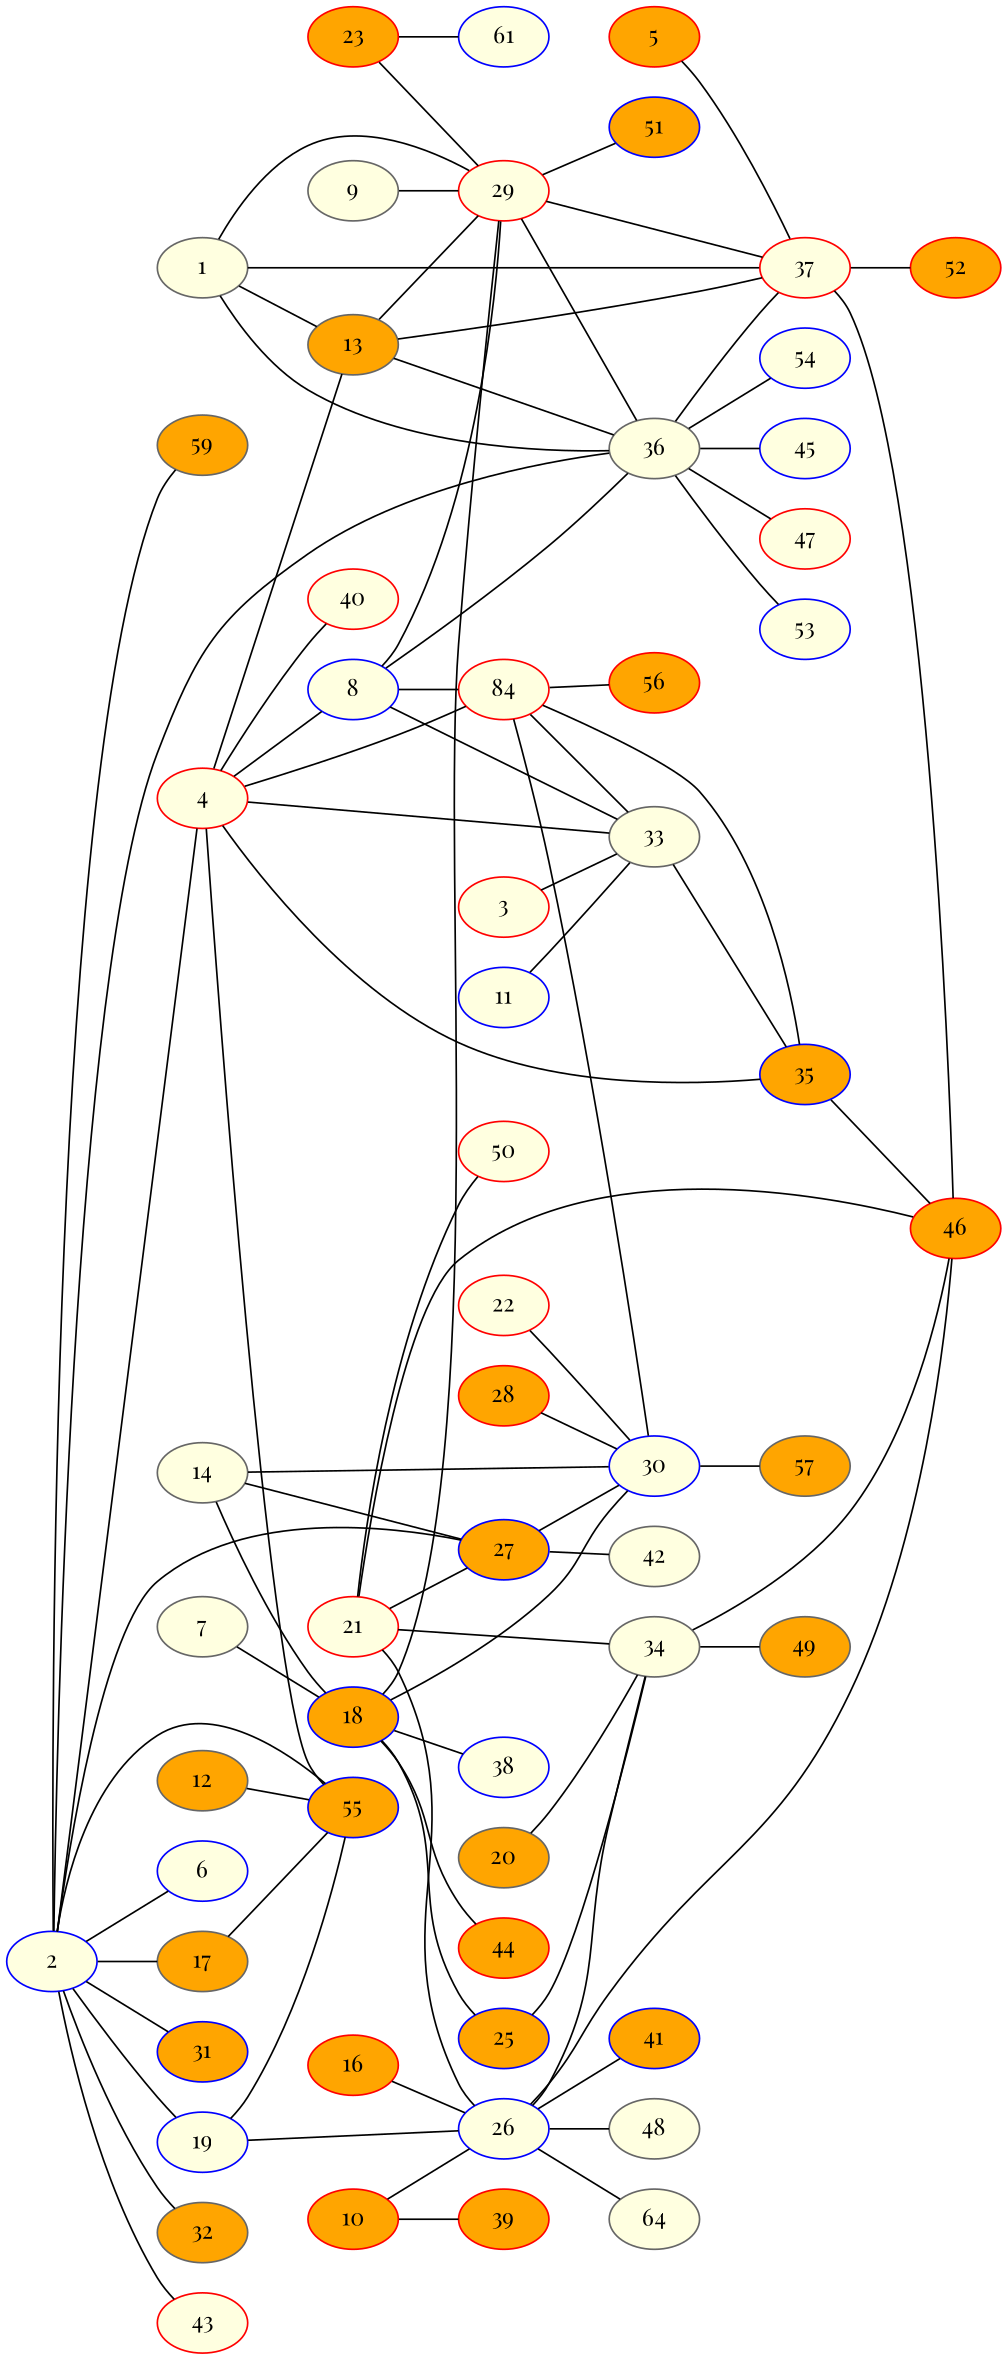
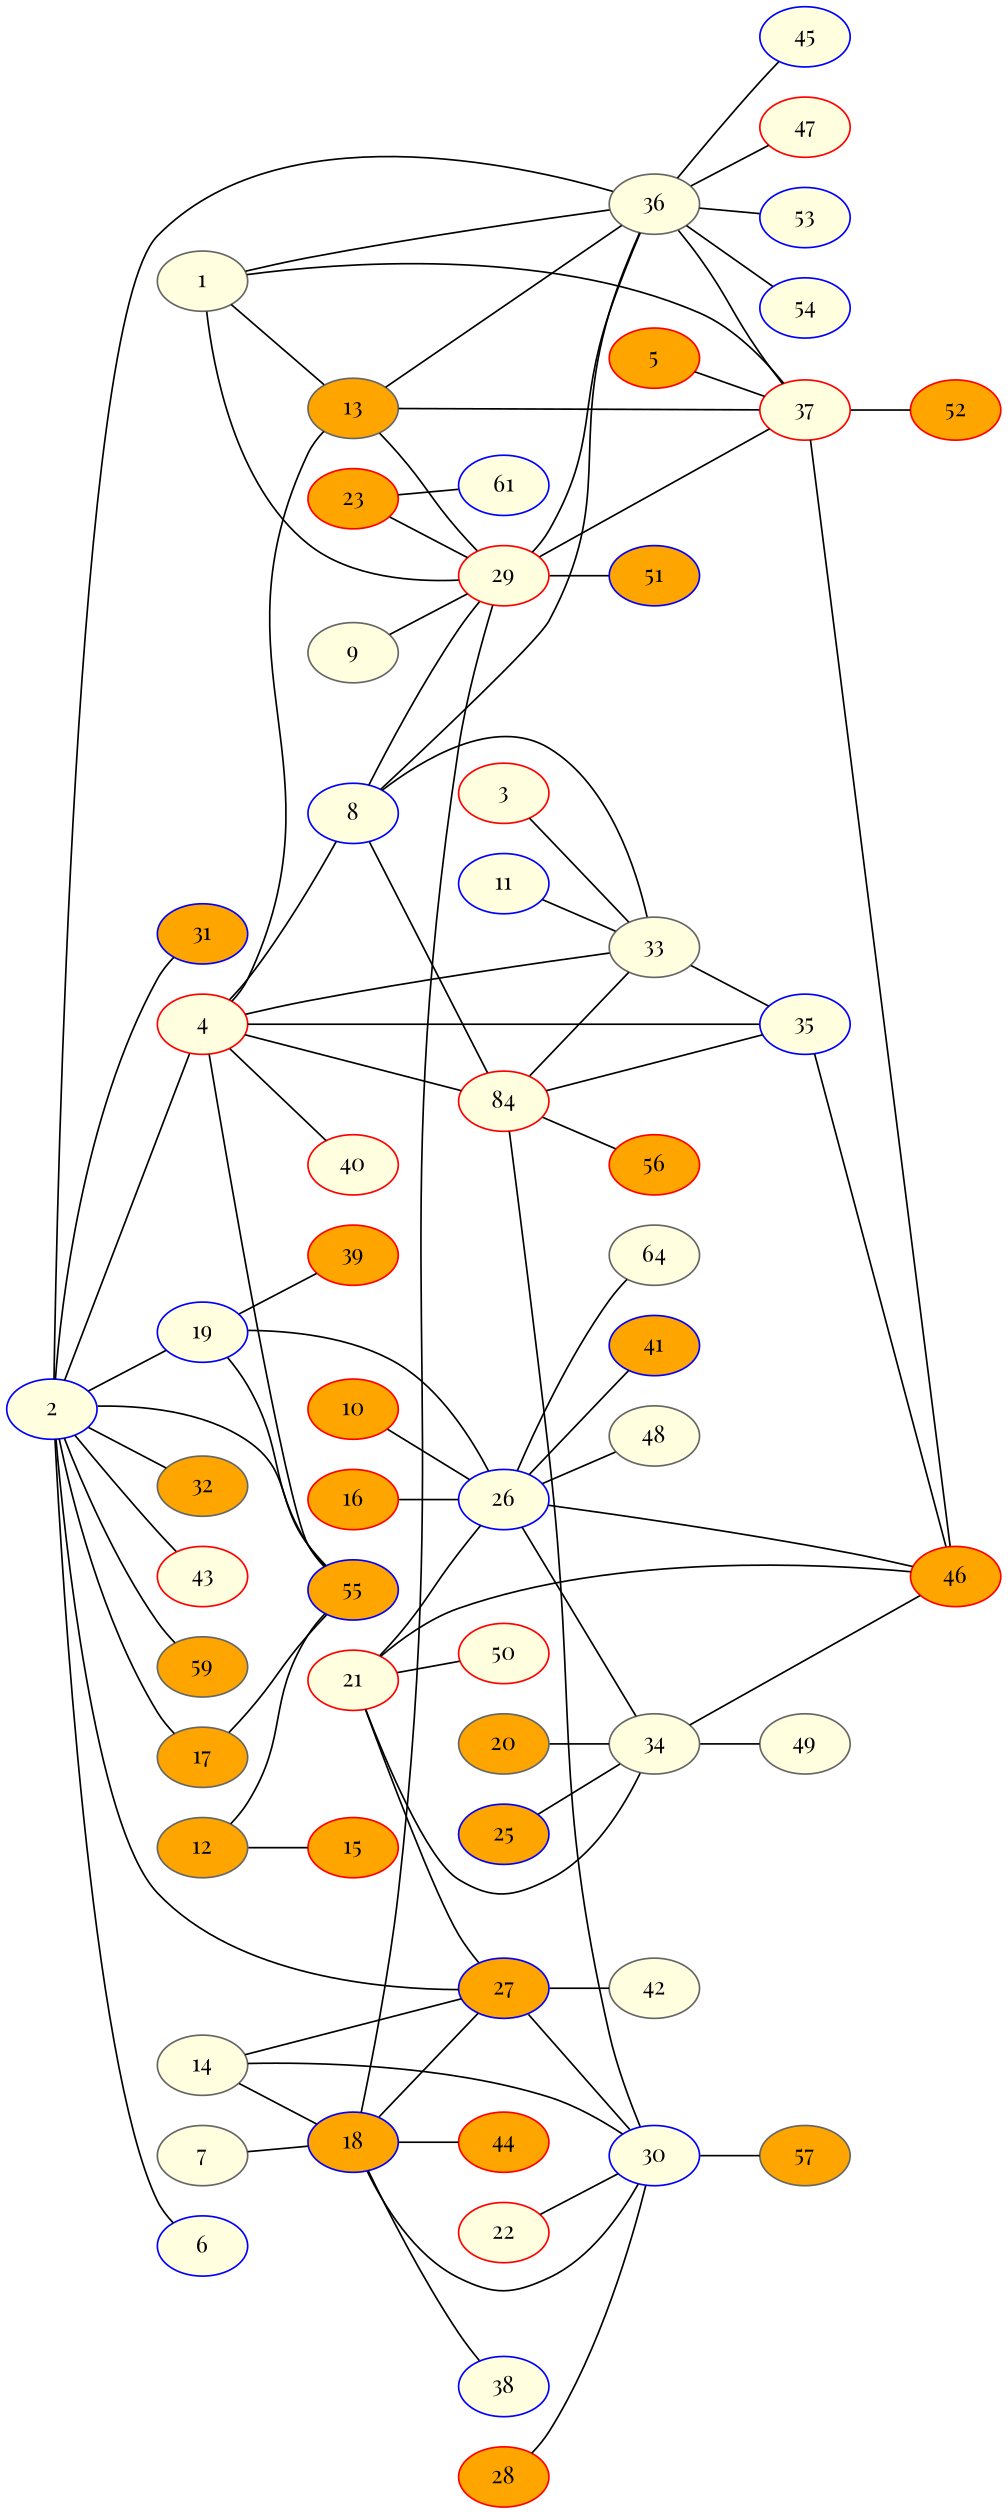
node "35": fillcolor orange -> lightyellow
node "49": fillcolor orange -> lightyellow
node "15": added
edge "18" -- "25": now "18" -- "27"
edge "10" -- "39": now "19" -- "39"
